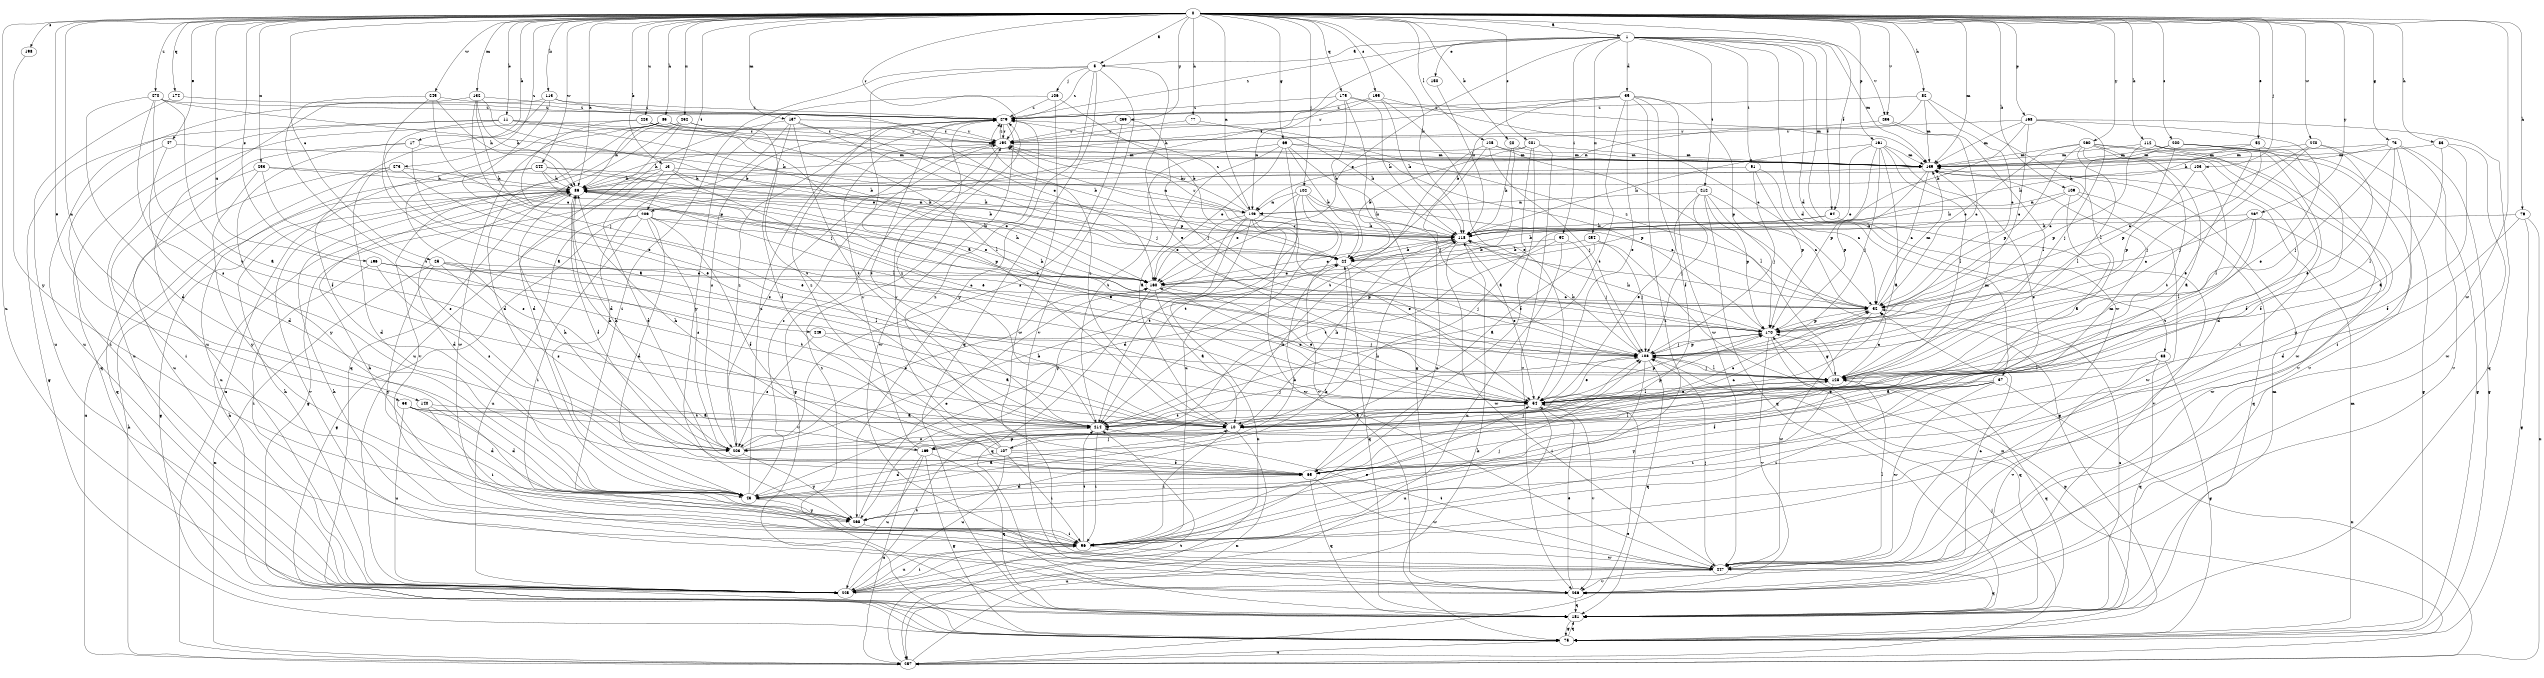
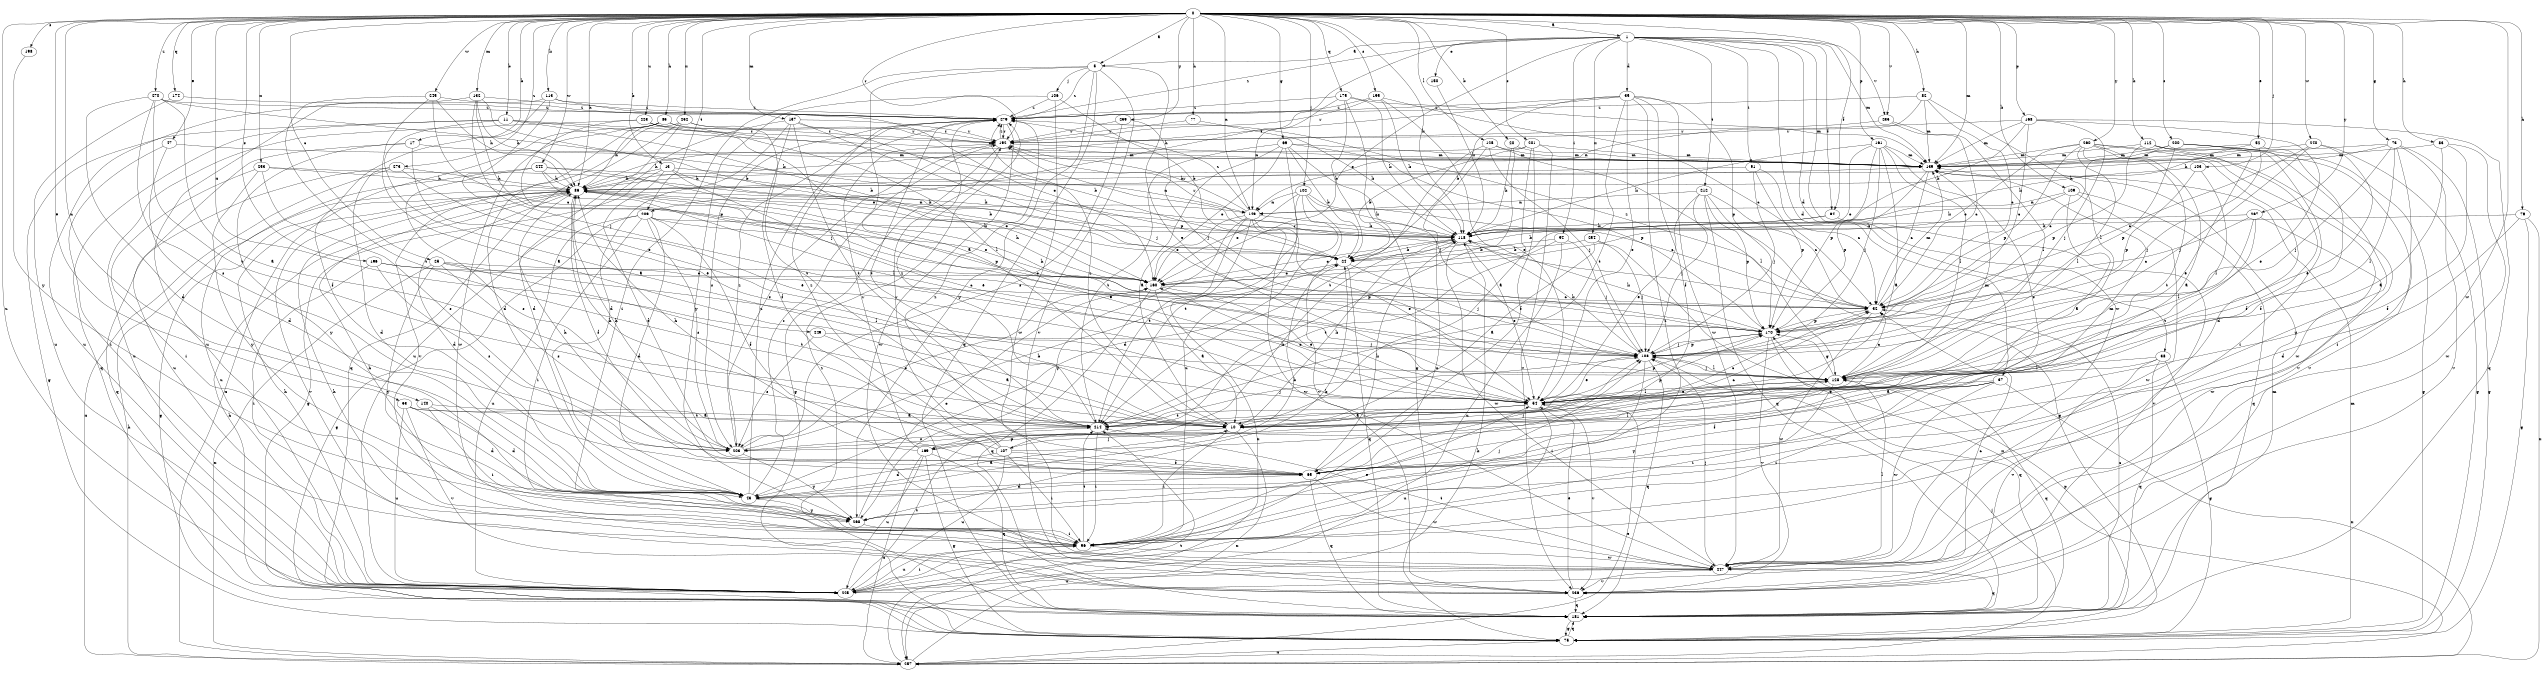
edge "53" -> "169": now "53" -> "236"
